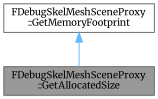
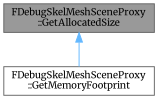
edge "FDebugSkelMeshSceneProxy ::GetAllocatedSize" -> "FDebugSkelMeshSceneProxy ::GetMemoryFootprint": reversed
